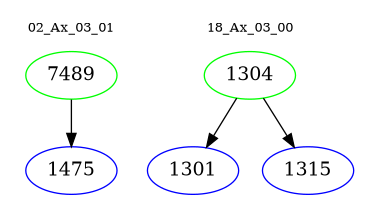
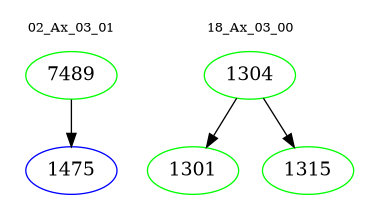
node "1301": color blue -> green
node "1315": color blue -> green
